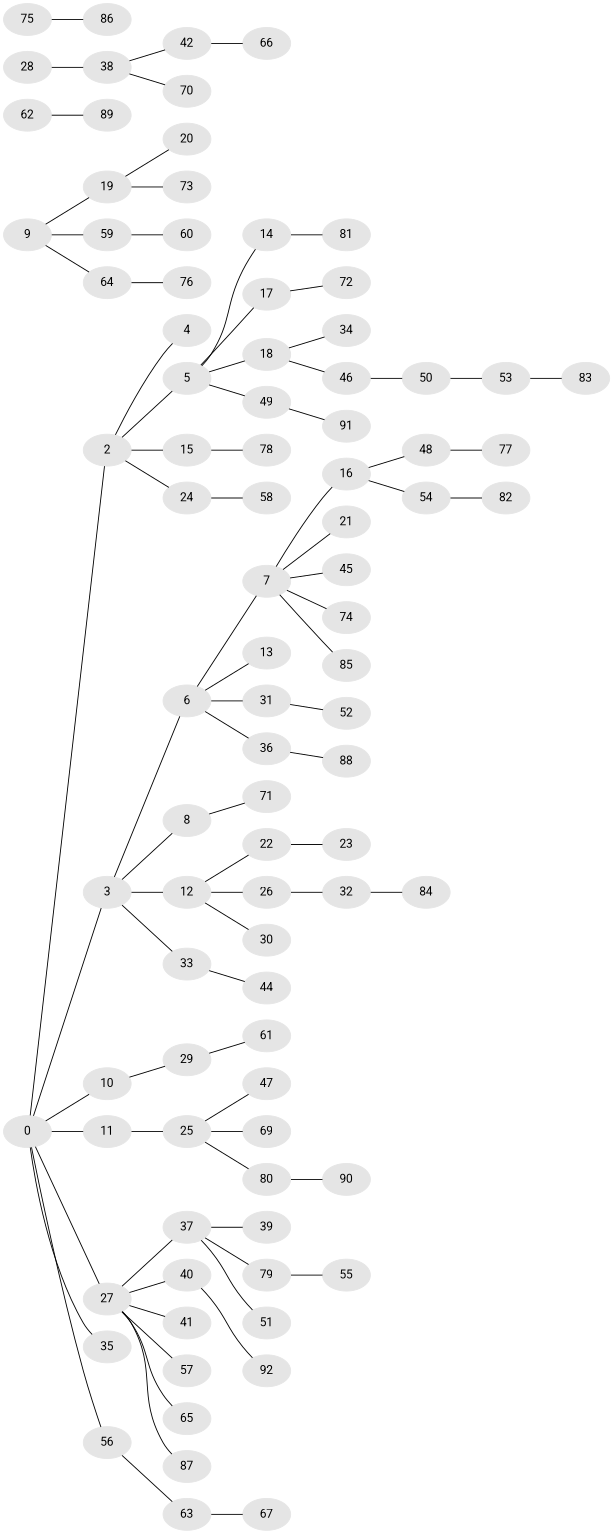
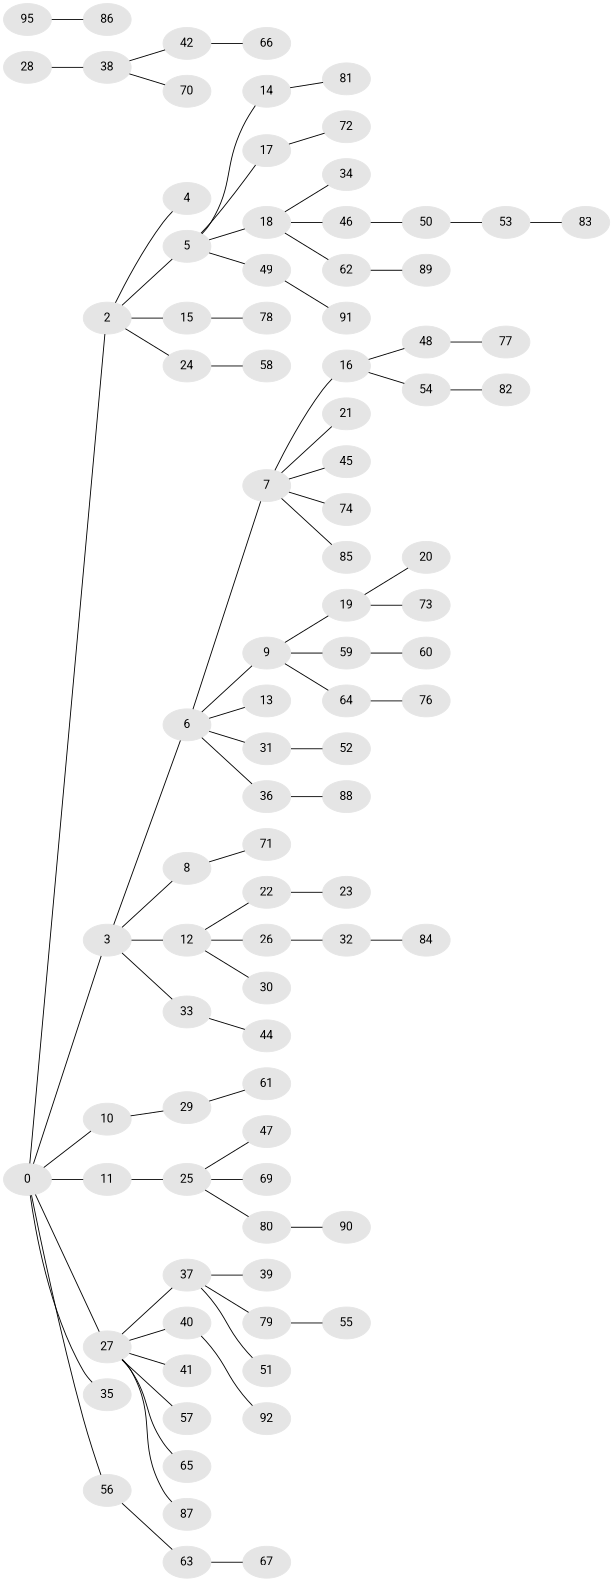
node "75": label "75" -> "95"
edge "18" -- "62": added
edge "9" -- "6": added
